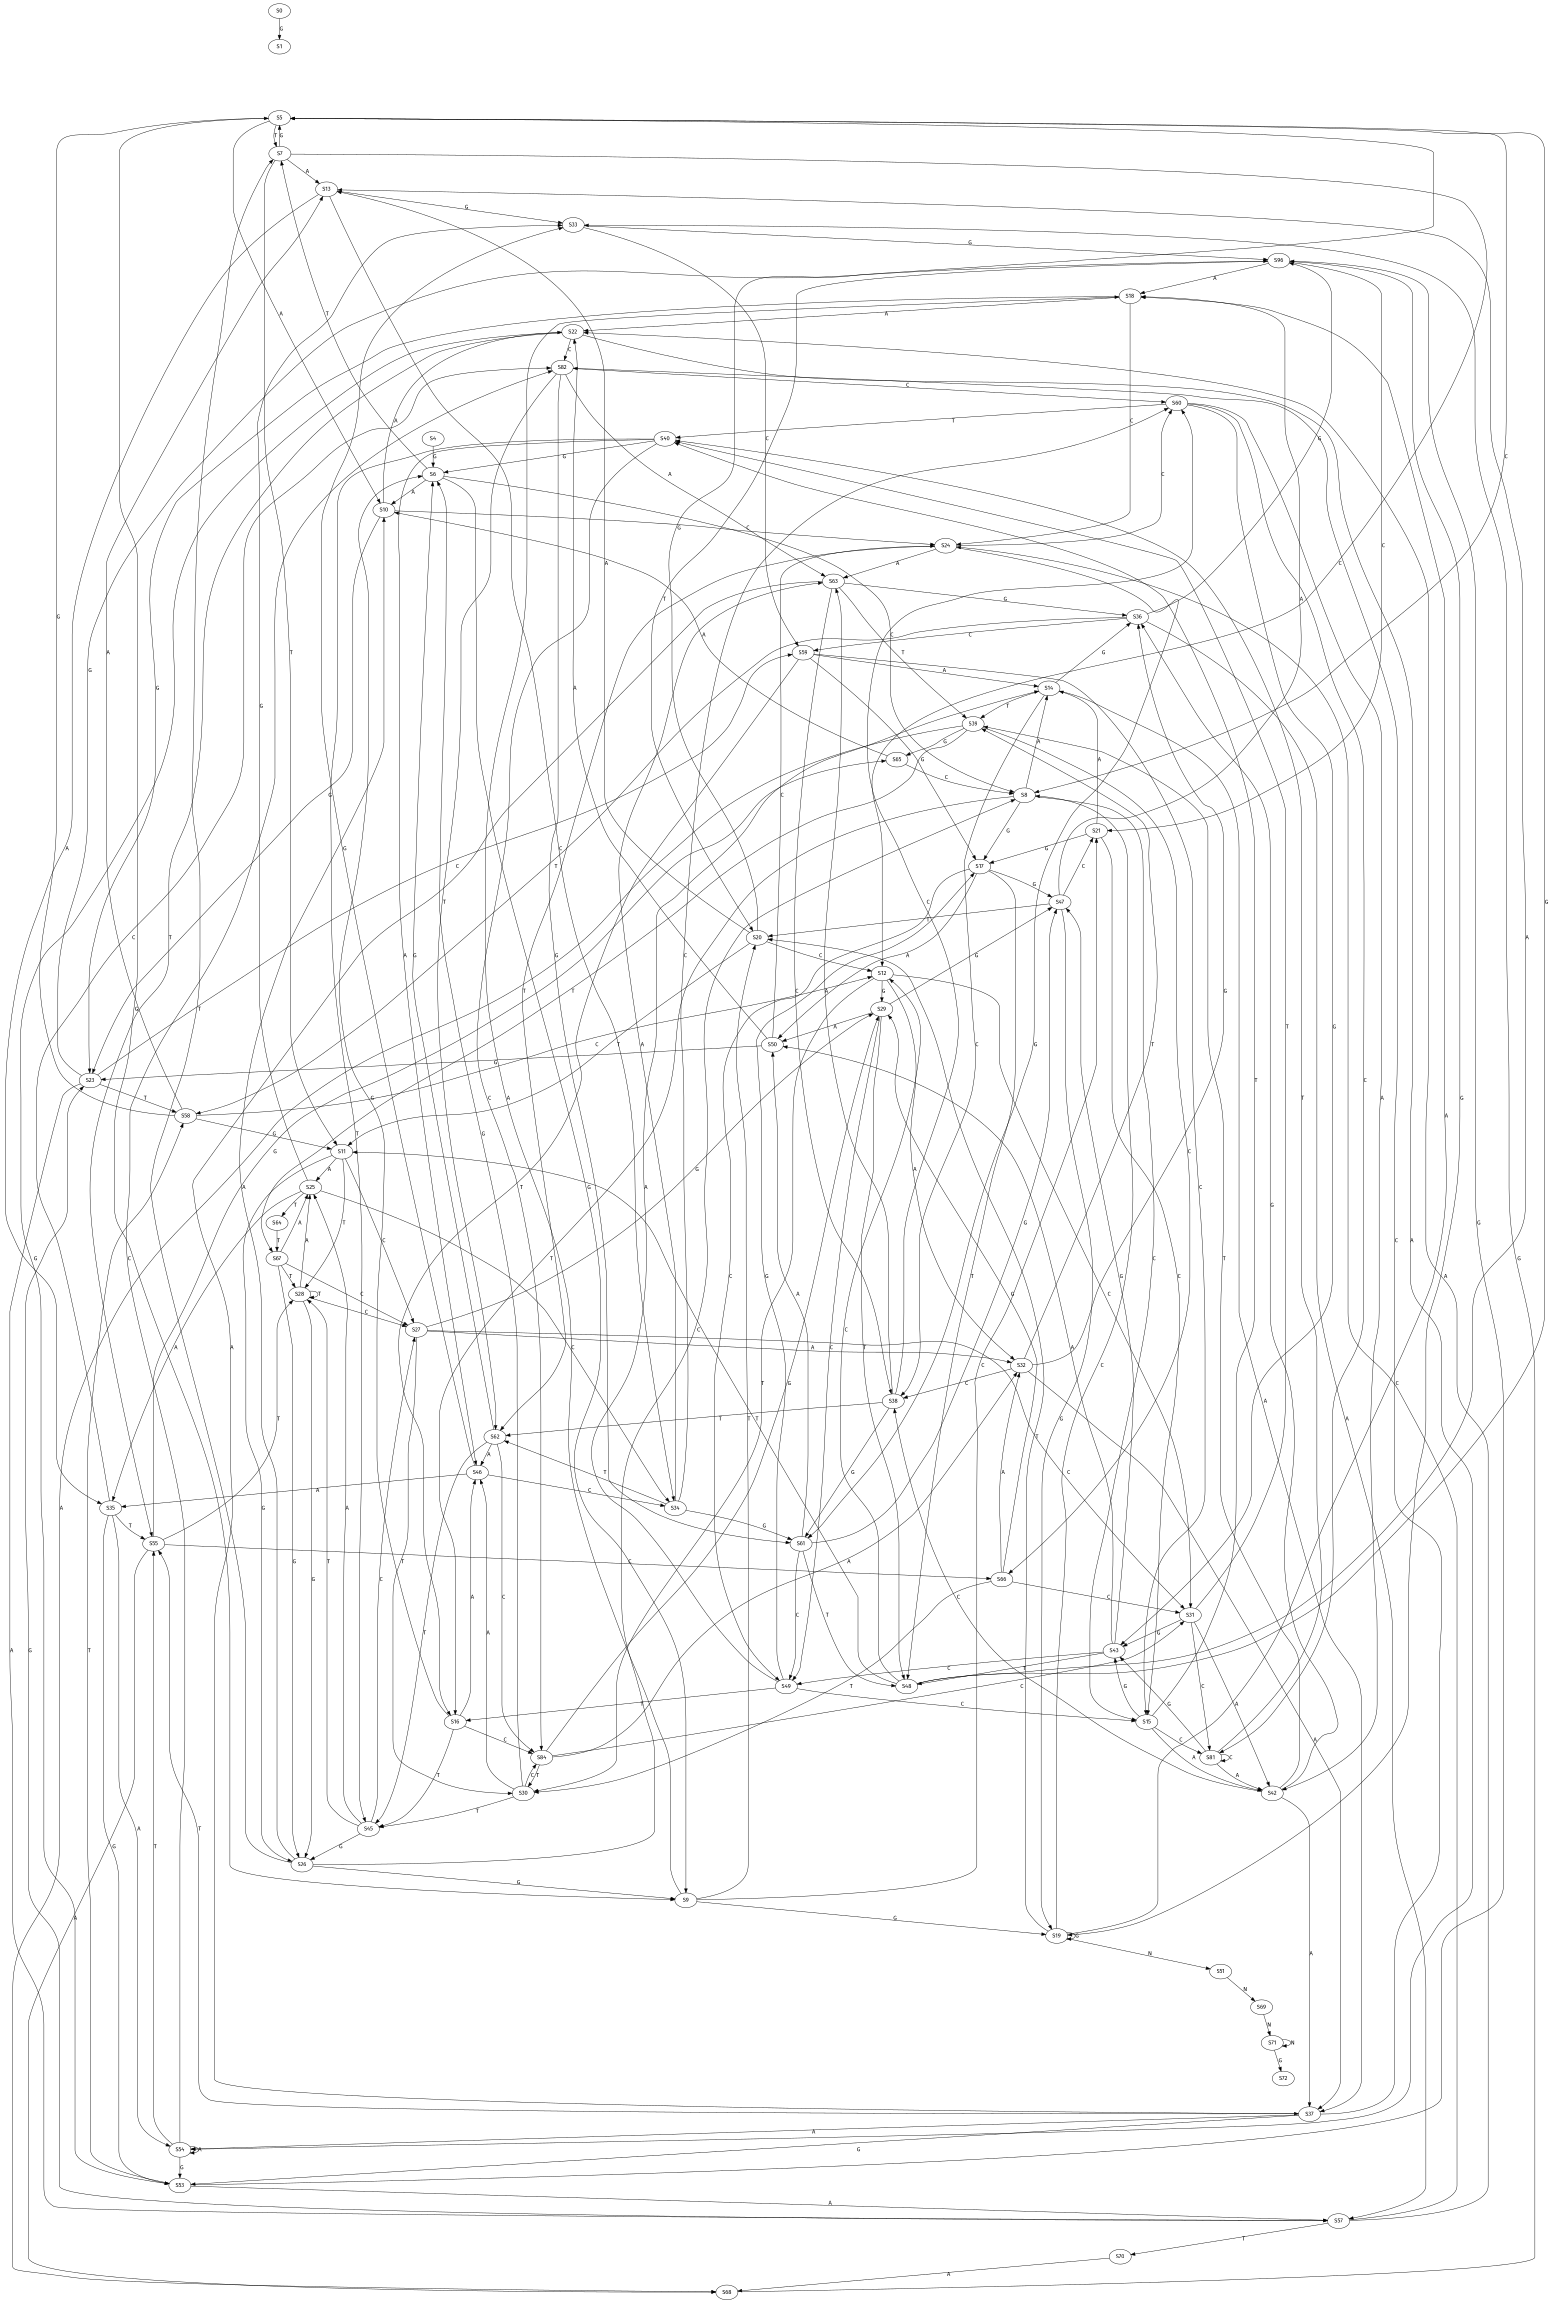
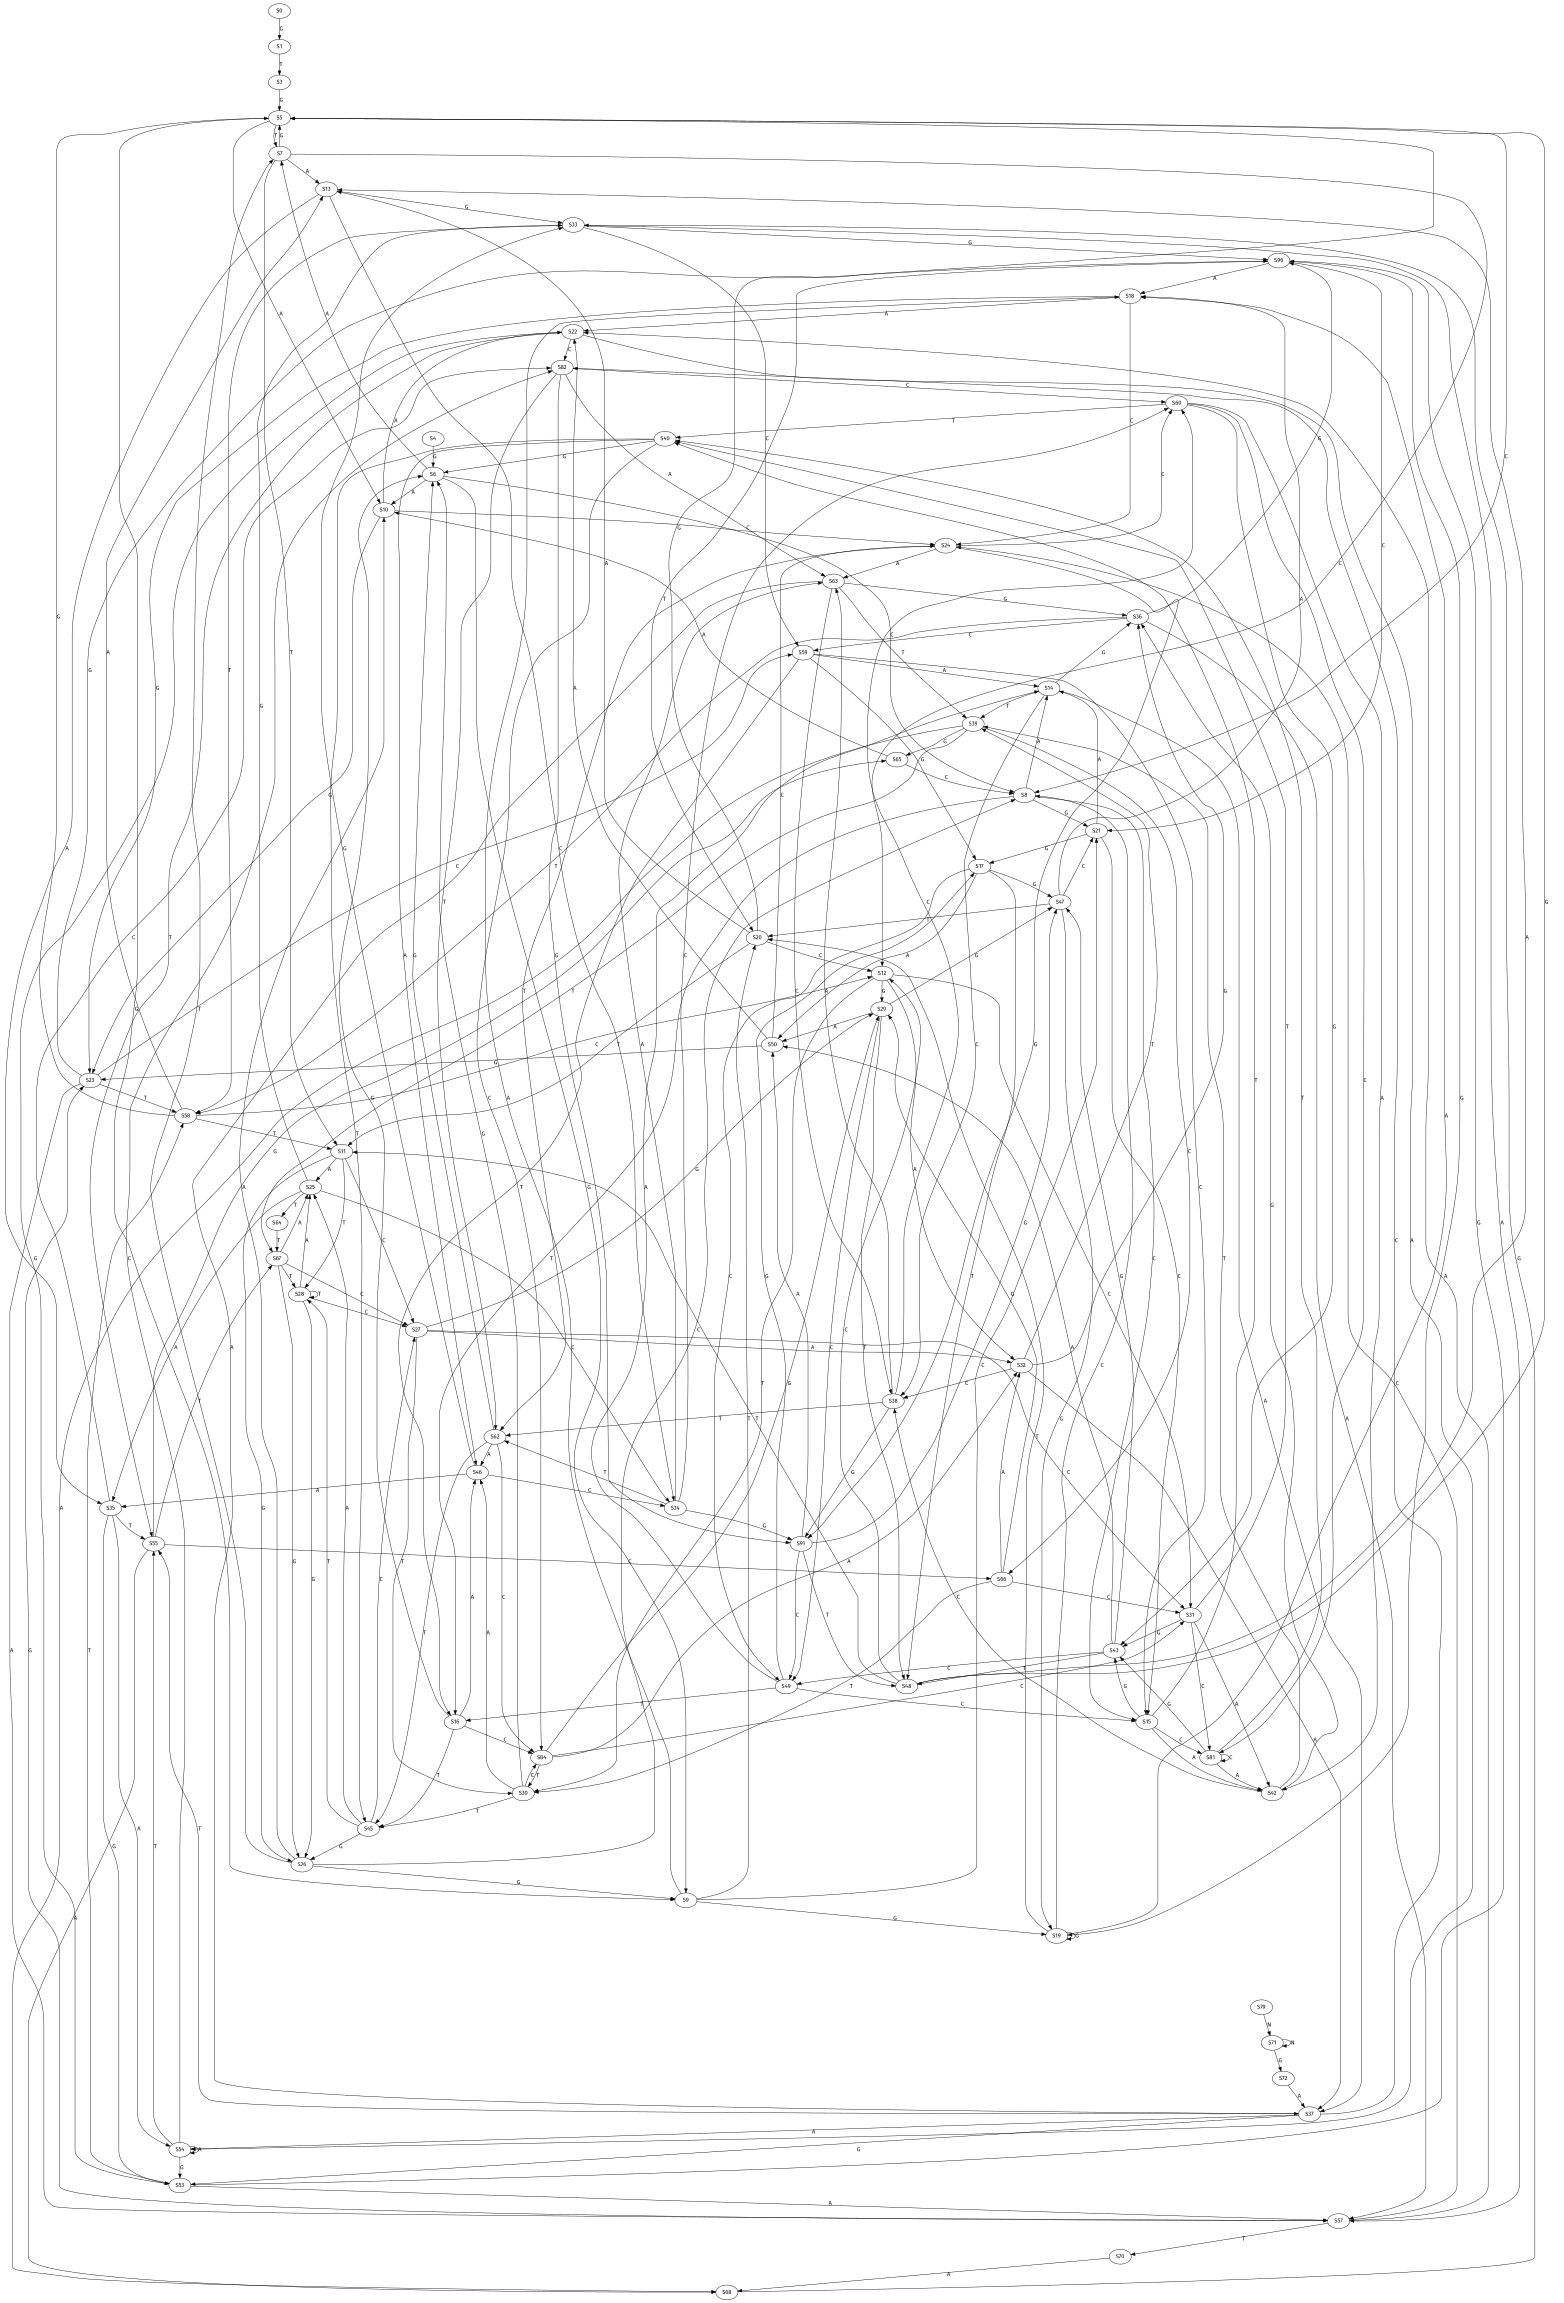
node "S3": added
edge "S6" -> "S7": label "T" -> "A"
edge "S33" -> "S58": added, label "T"
edge "S8" -> "S17": now "S8" -> "S21"
edge "S33" -> "S57": added, label "A"
edge "S58" -> "S11": label "G" -> "T"
edge "S55" -> "S28": now "S55" -> "S67"
node "S61": label "S61" -> "S91"
edge "S42" -> "S37": now "S72" -> "S37"
node "S51": removed
node "S69": label "S69" -> "S79"
